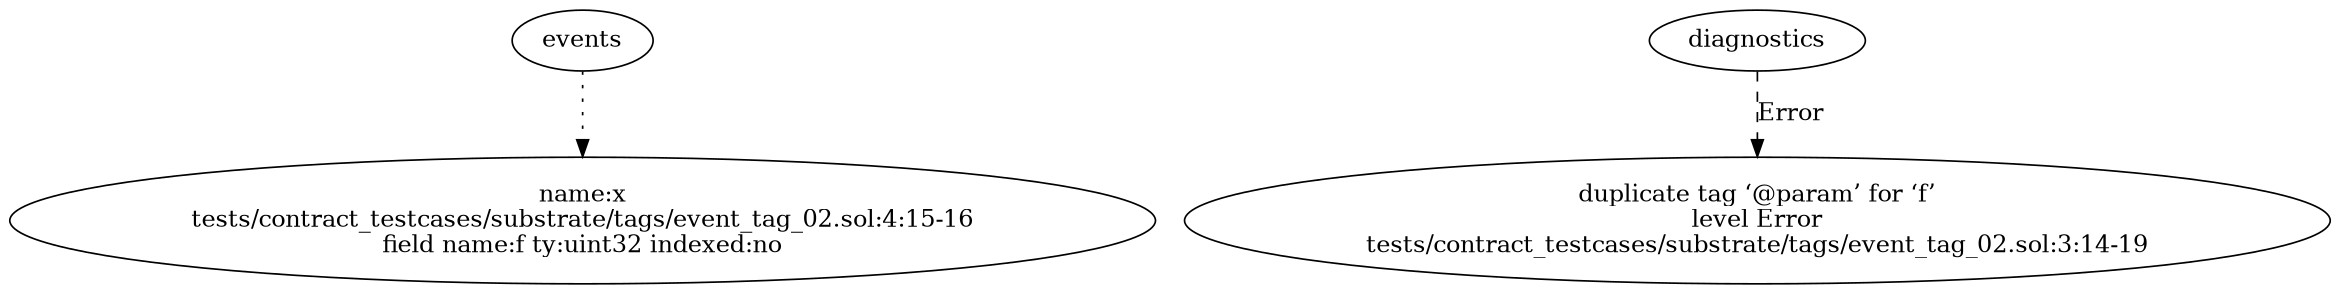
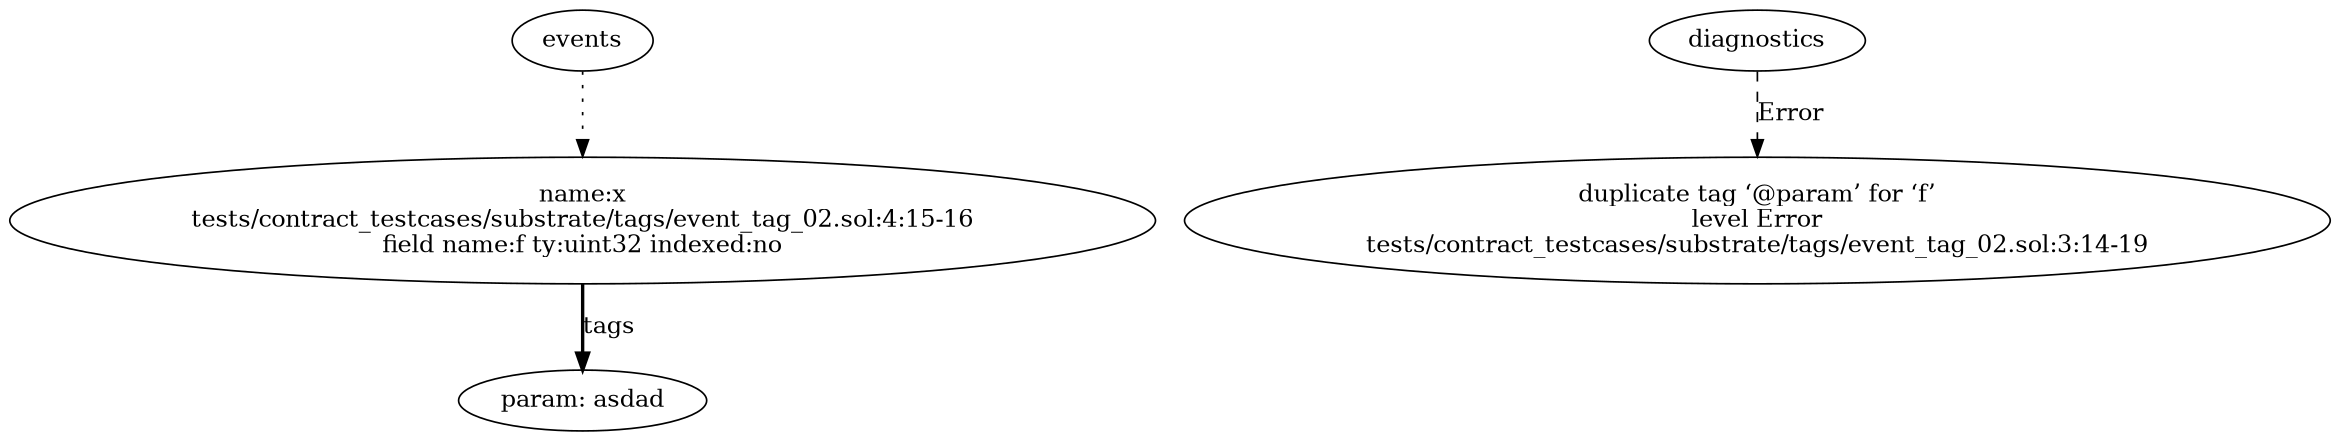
node "param: asdad": added
